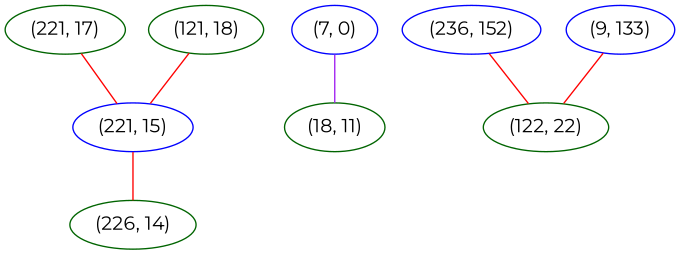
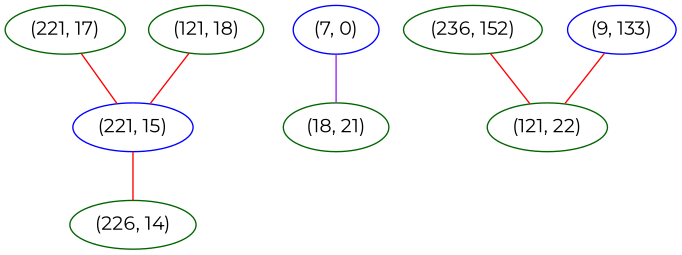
node "(236, 152)": color blue -> darkgreen
node "(18, 11)": label "(18, 11)" -> "(18, 21)"
node "(122, 22)": label "(122, 22)" -> "(121, 22)"
